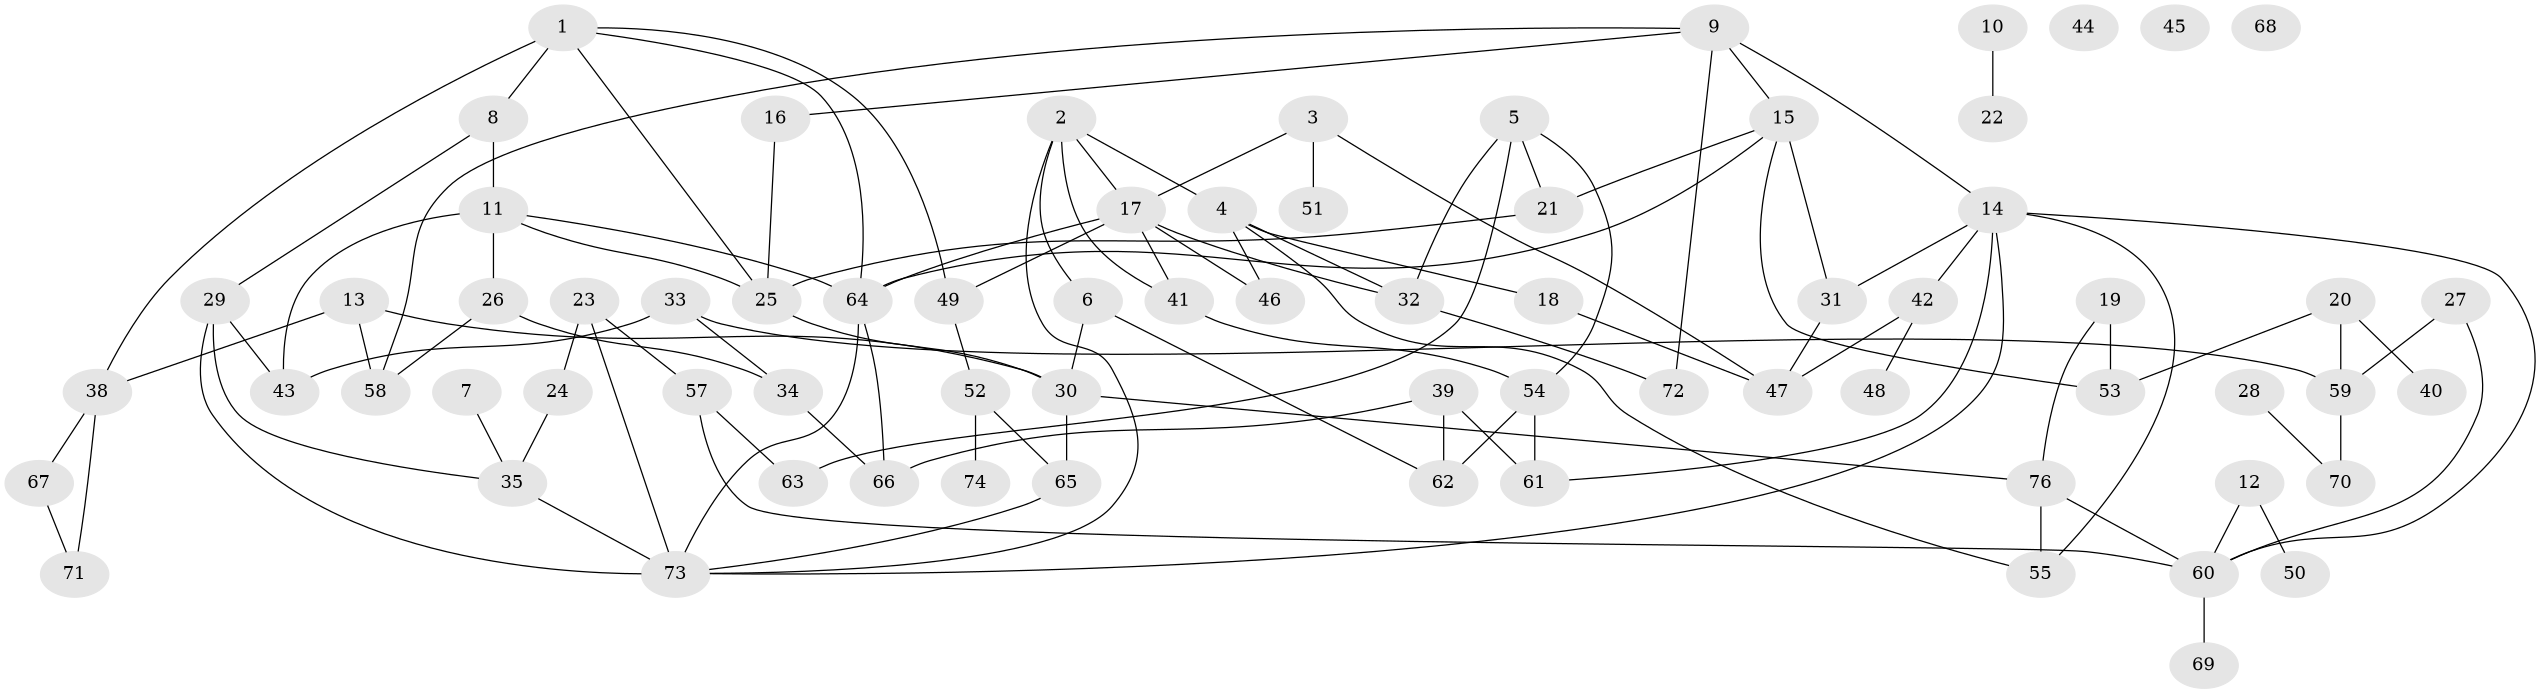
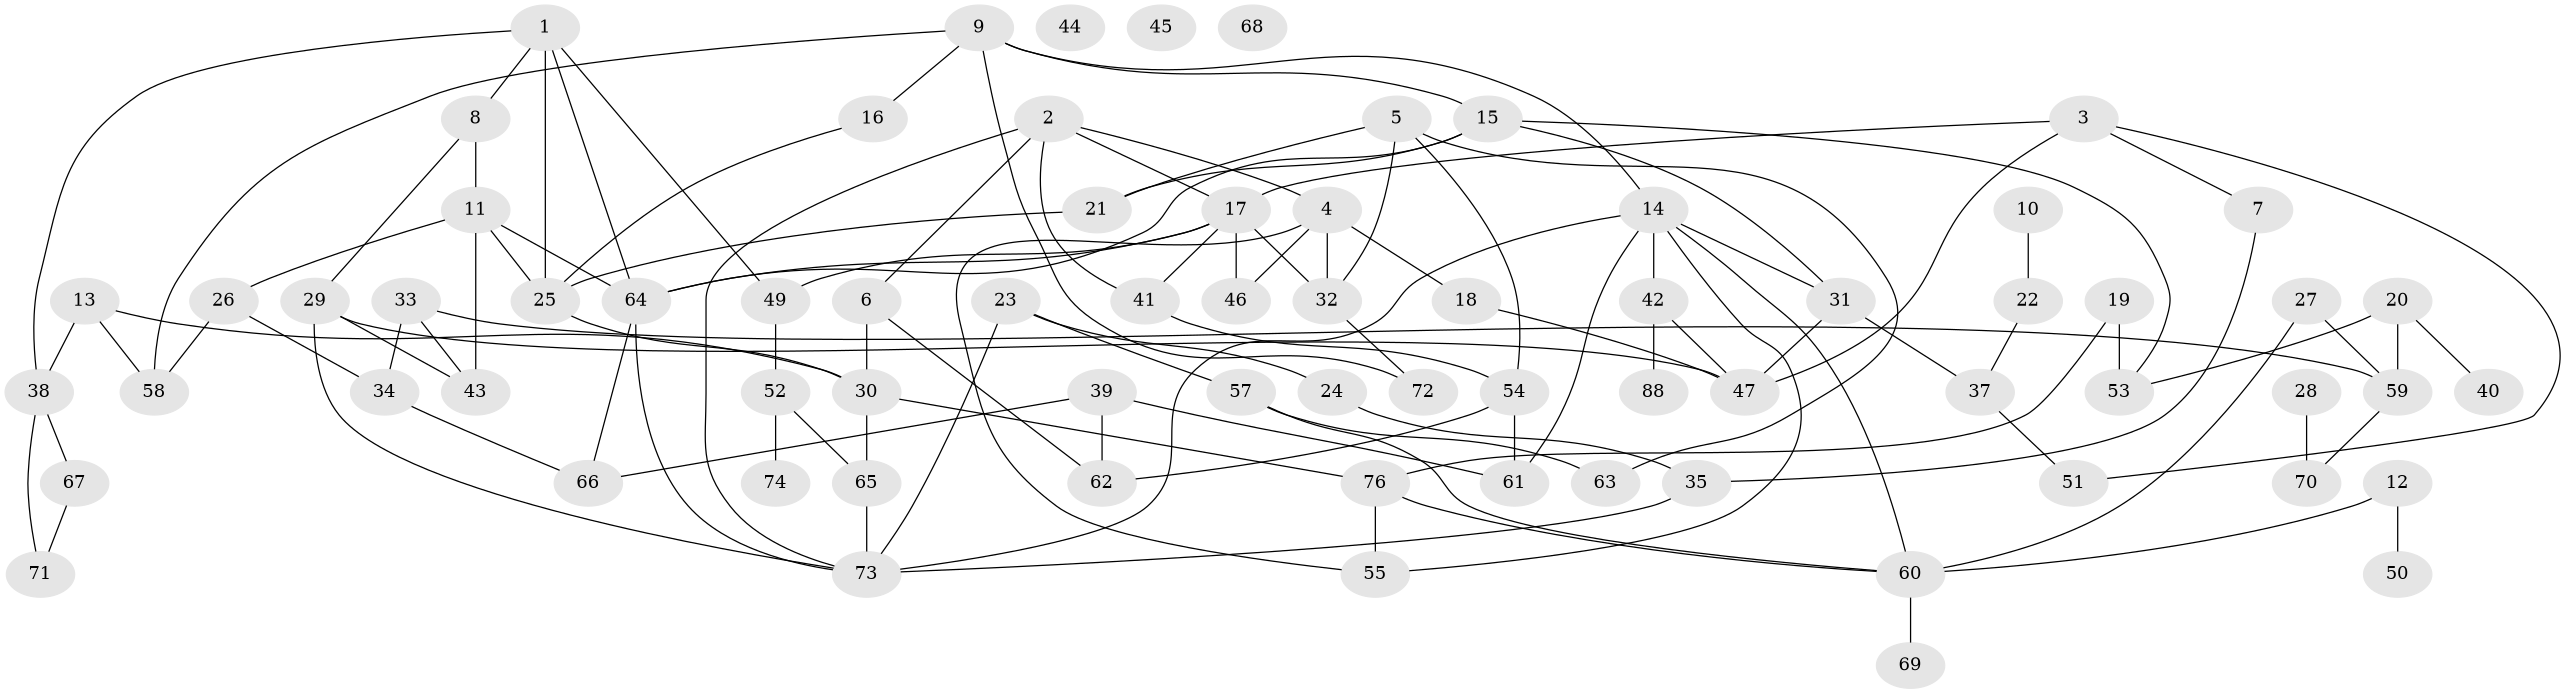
edge "3" -- "7": added
node "48": label "48" -> "88"
node "37": added
edge "29" -- "35": now "29" -- "47"
